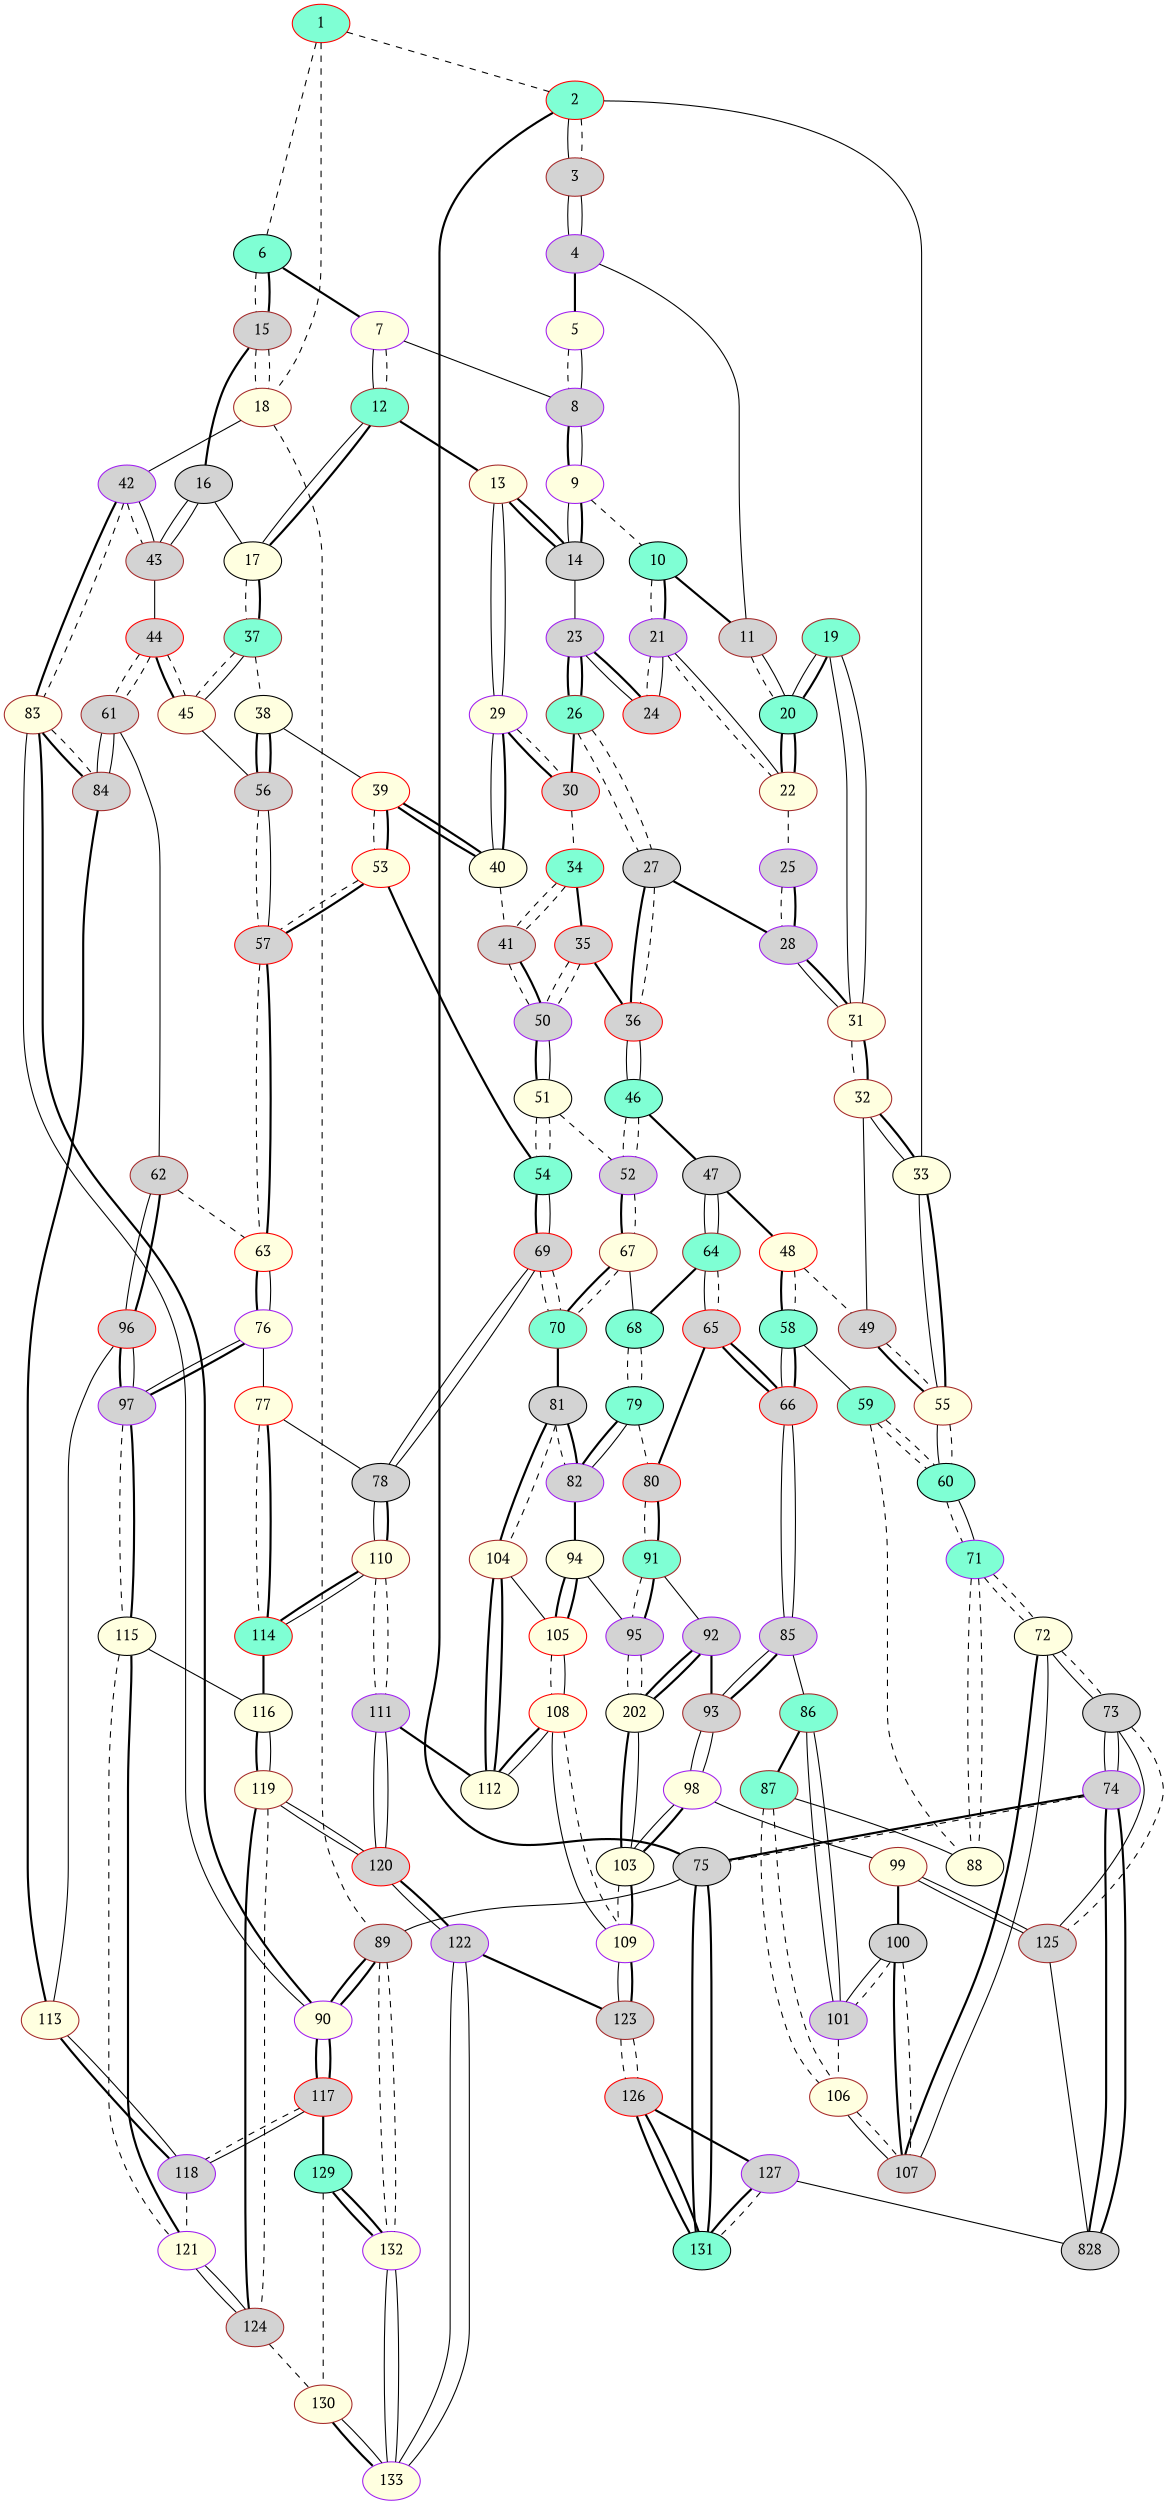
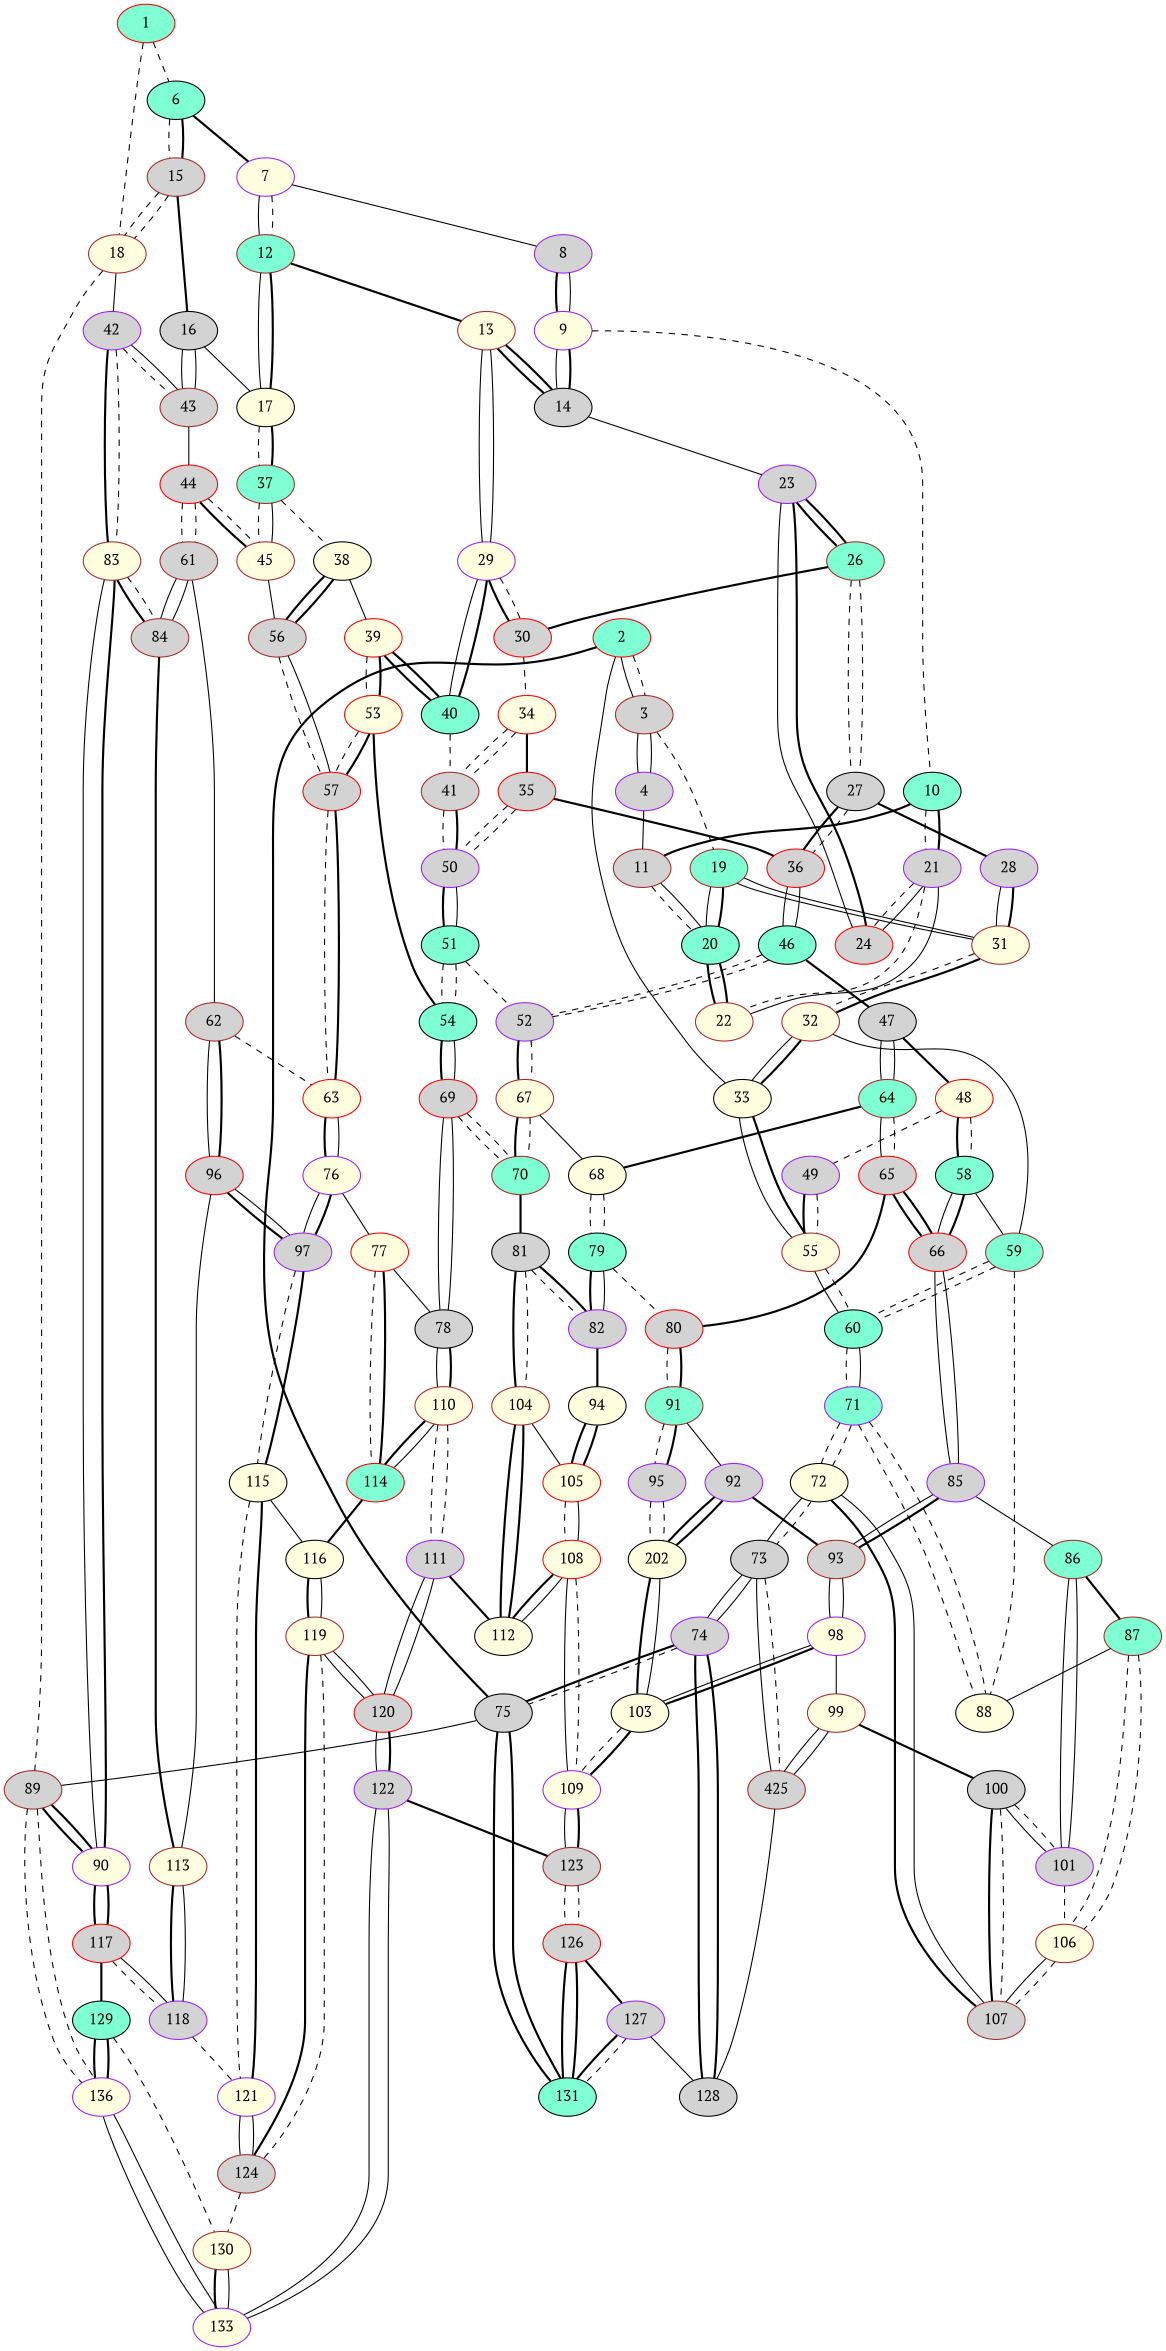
edge "1" -- "2": removed
node "5": removed
edge "3" -- "19": added
node "40": fillcolor lightyellow -> aquamarine
node "34": fillcolor aquamarine -> lightyellow
node "25": removed
node "51": fillcolor lightyellow -> aquamarine
edge "32" -- "49": now "32" -- "59"
node "68": fillcolor aquamarine -> lightyellow
node "49": color brown -> purple
edge "94" -- "95": removed
node "125": label "125" -> "425"
node "132": label "132" -> "136"
node "828": label "828" -> "128"
